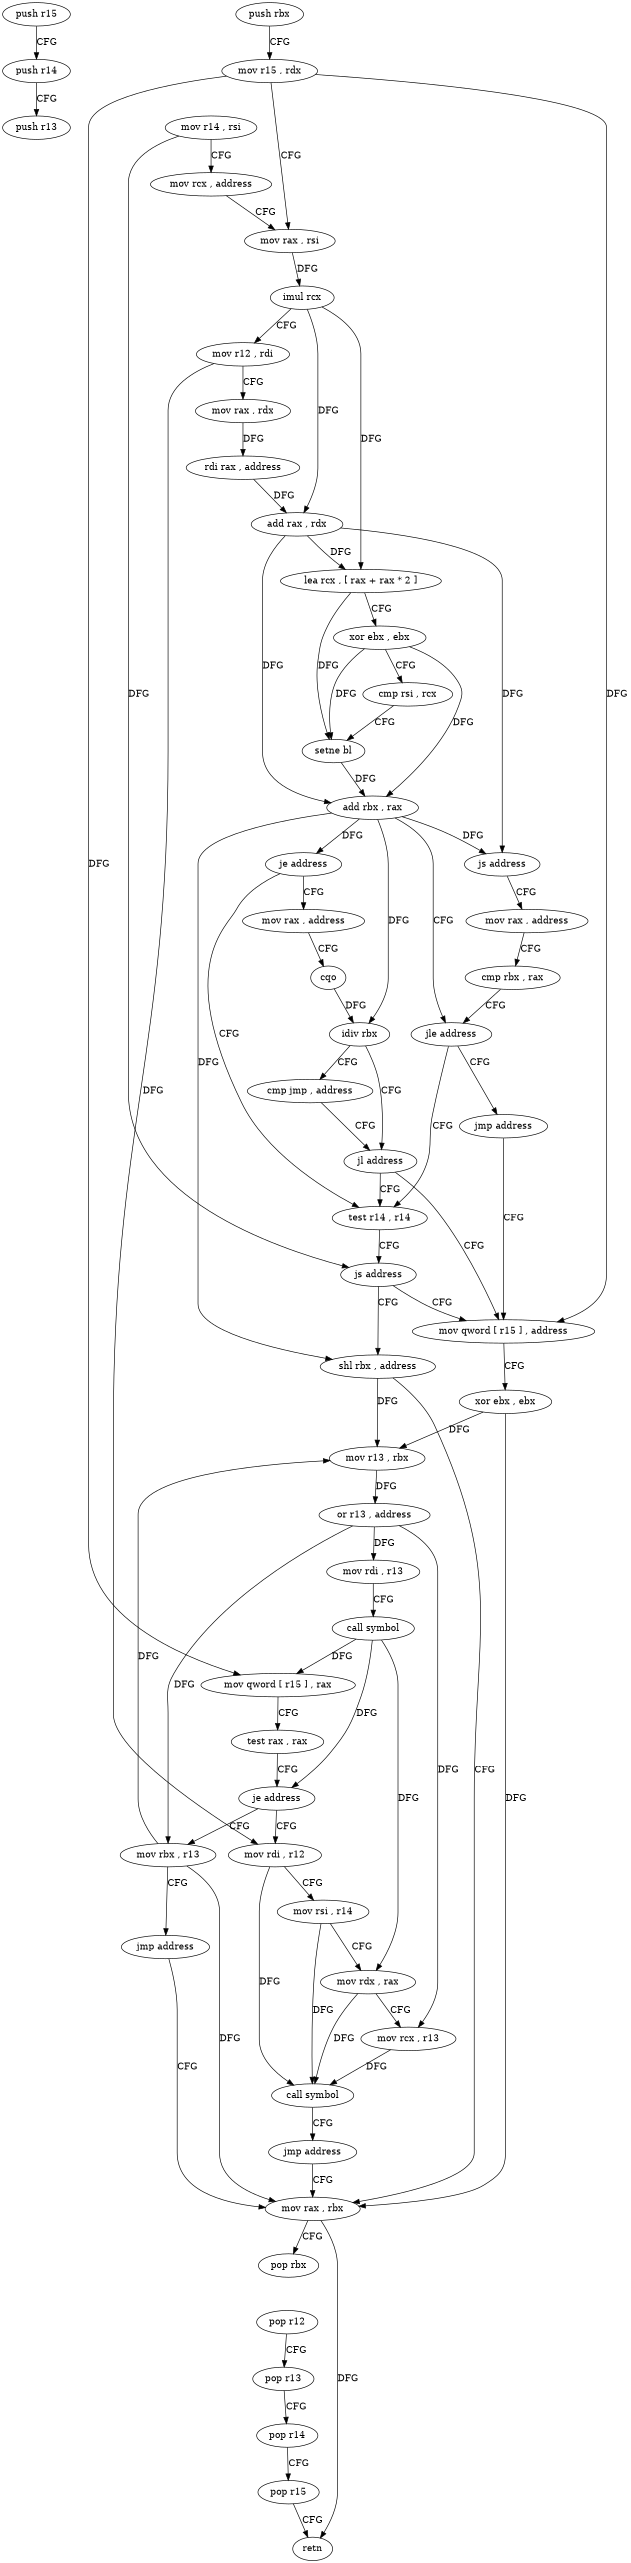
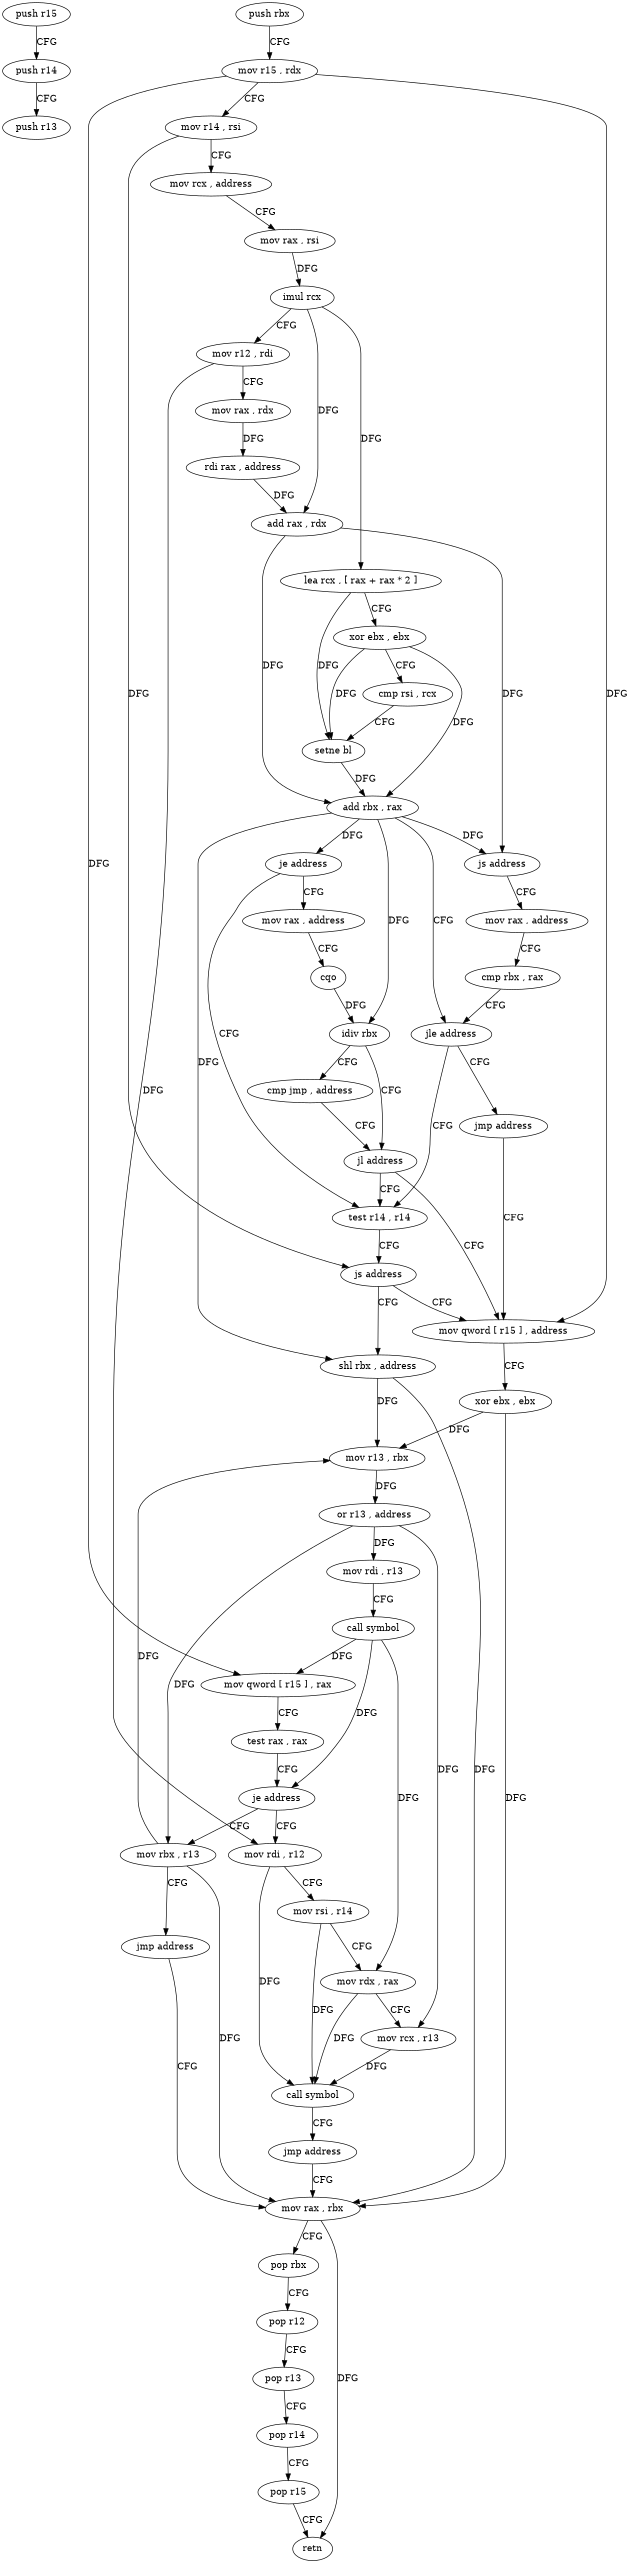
edge "mov r15 , rdx" -> "mov rax , rsi": now "mov r15 , rdx" -> "mov r14 , rsi"
edge "add rax , rdx" -> "lea rcx , [ rax + rax * 2 ]": removed, label "DFG"
edge "shl rbx , address" -> "mov rax , rbx": label "CFG" -> "DFG"
edge "pop rbx" -> "pop r12": added, label "CFG"
